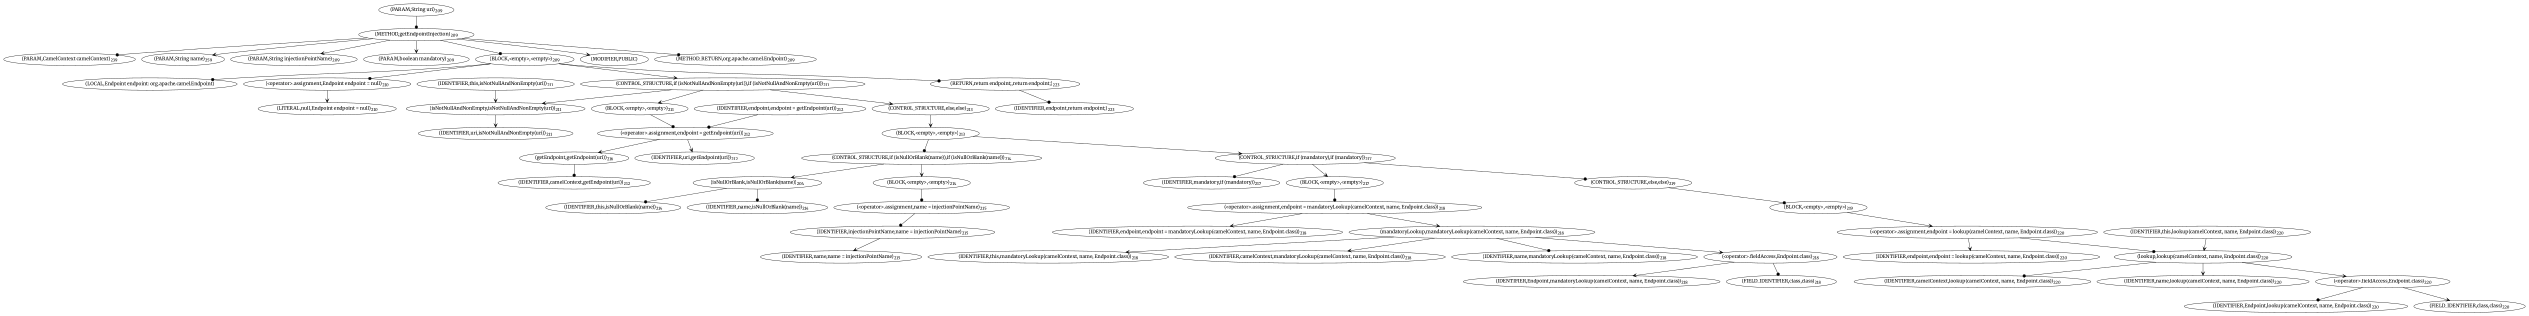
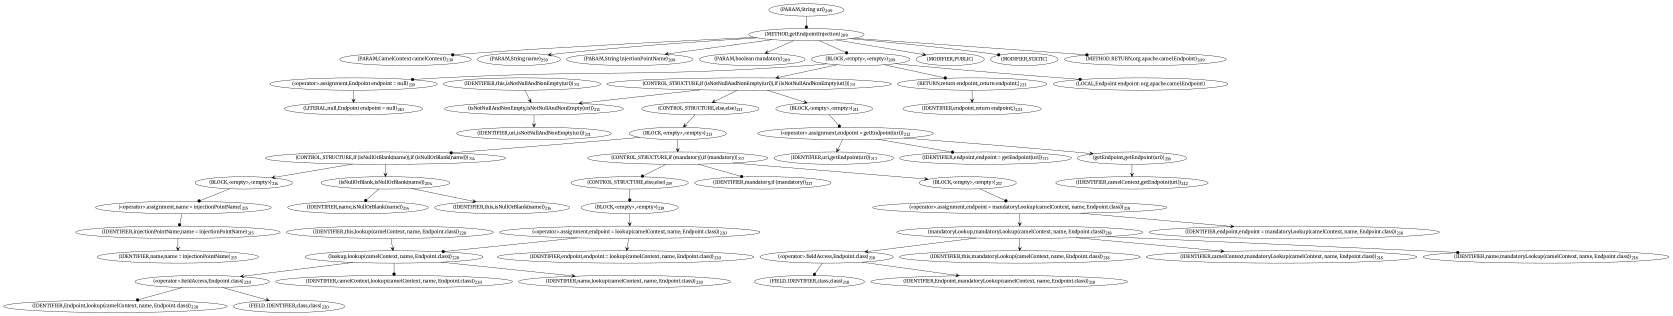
node "(MODIFIER,STATIC)": added
edge "(RETURN,return endpoint;,return endpoint;)" -> "(IDENTIFIER,endpoint,return endpoint;)": arrowhead dot -> vee
edge "(IDENTIFIER,endpoint,endpoint = getEndpoint(uri))" -> "(<operator>.assignment,endpoint = getEndpoint(uri))": reversed
edge "(getEndpoint,getEndpoint(uri))" -> "(IDENTIFIER,camelContext,getEndpoint(uri))": arrowhead dot -> vee
edge "(isNullOrBlank,isNullOrBlank(name))" -> "(IDENTIFIER,this,isNullOrBlank(name))": arrowhead dot -> vee
